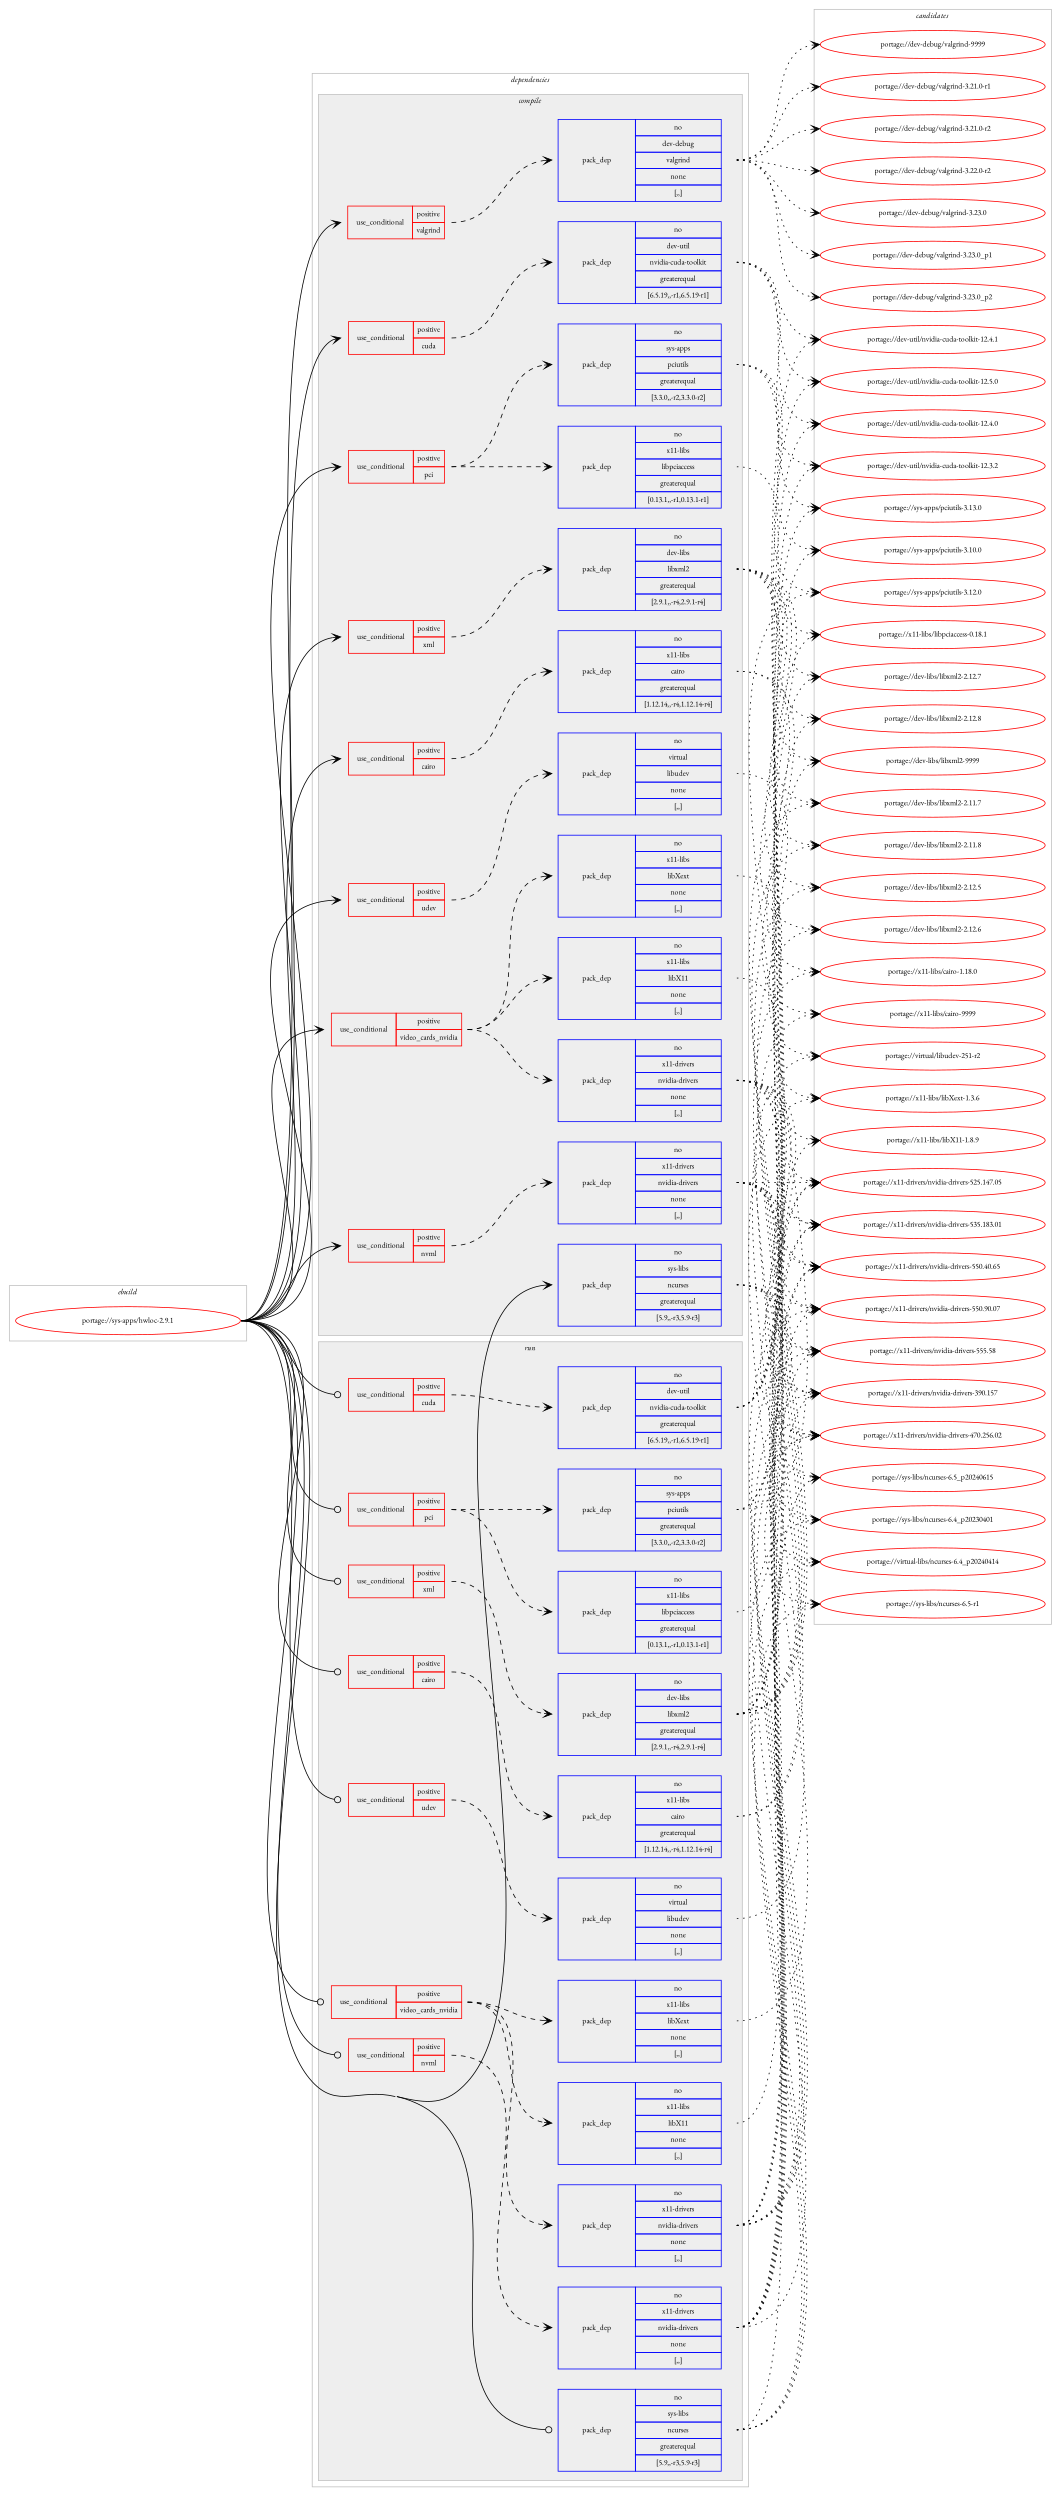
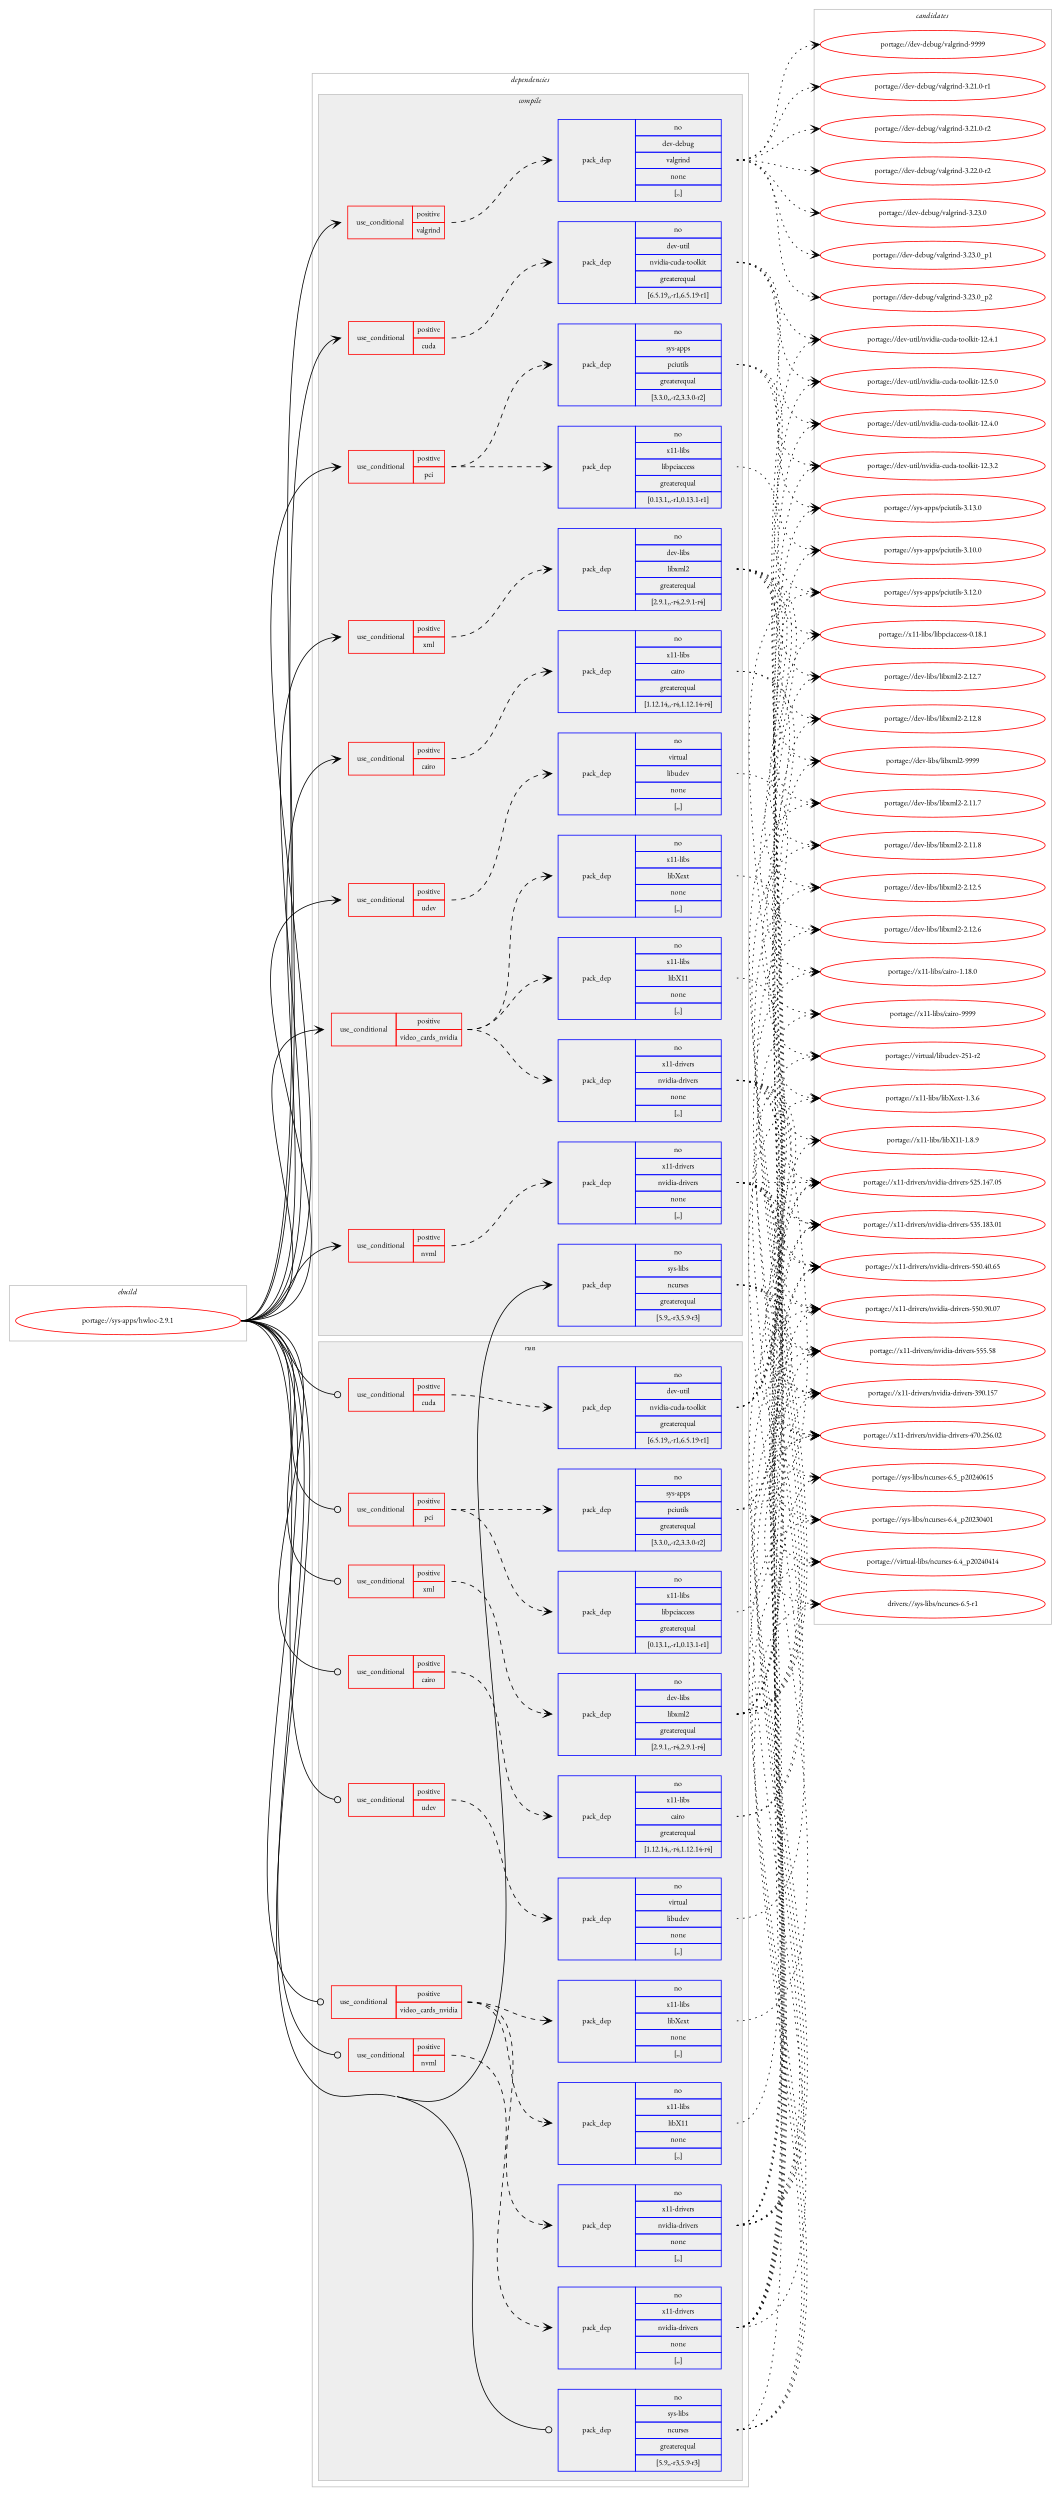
node "portage://sys-libs/ncurses-6.5-r1": label "portage://sys-libs/ncurses-6.5-r1" -> "drivers://sys-libs/ncurses-6.5-r1"
